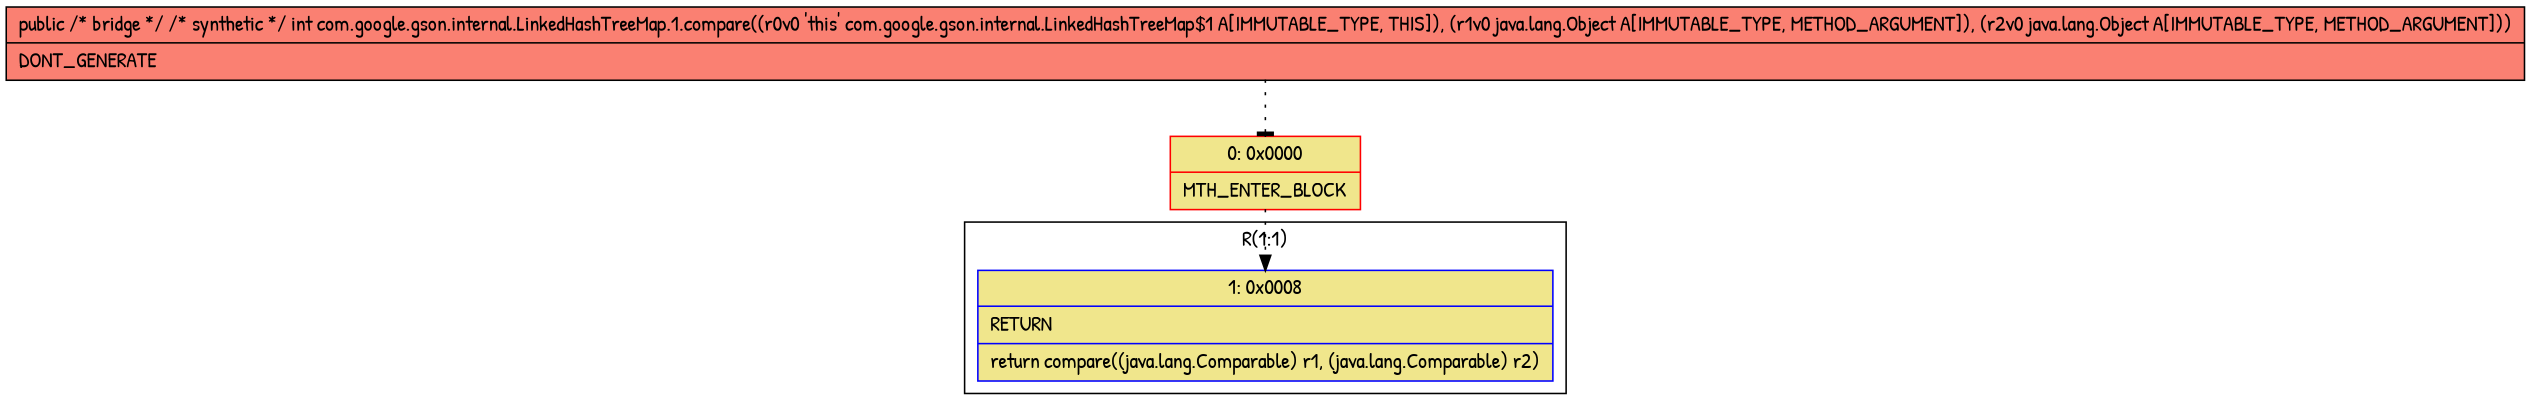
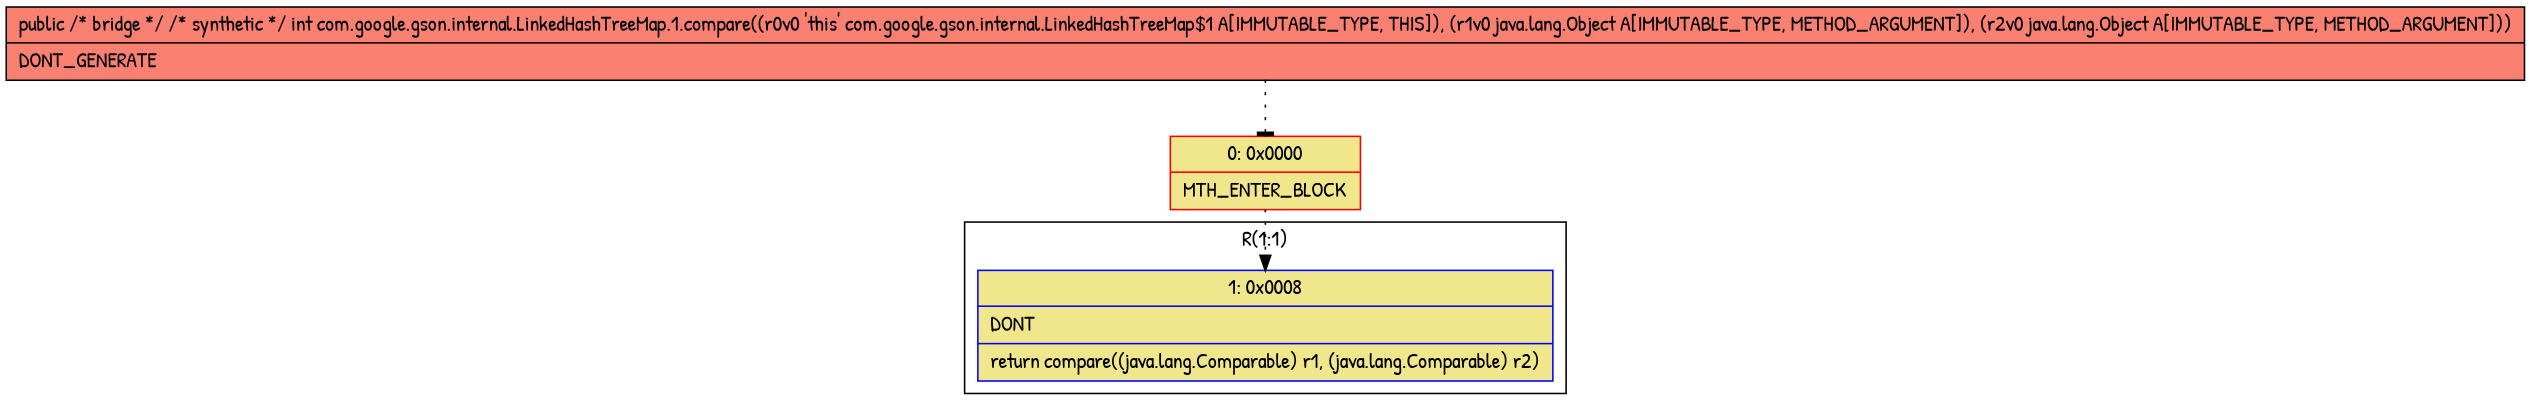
node "1: 0x0008": text "RETURN" -> "DONT"
